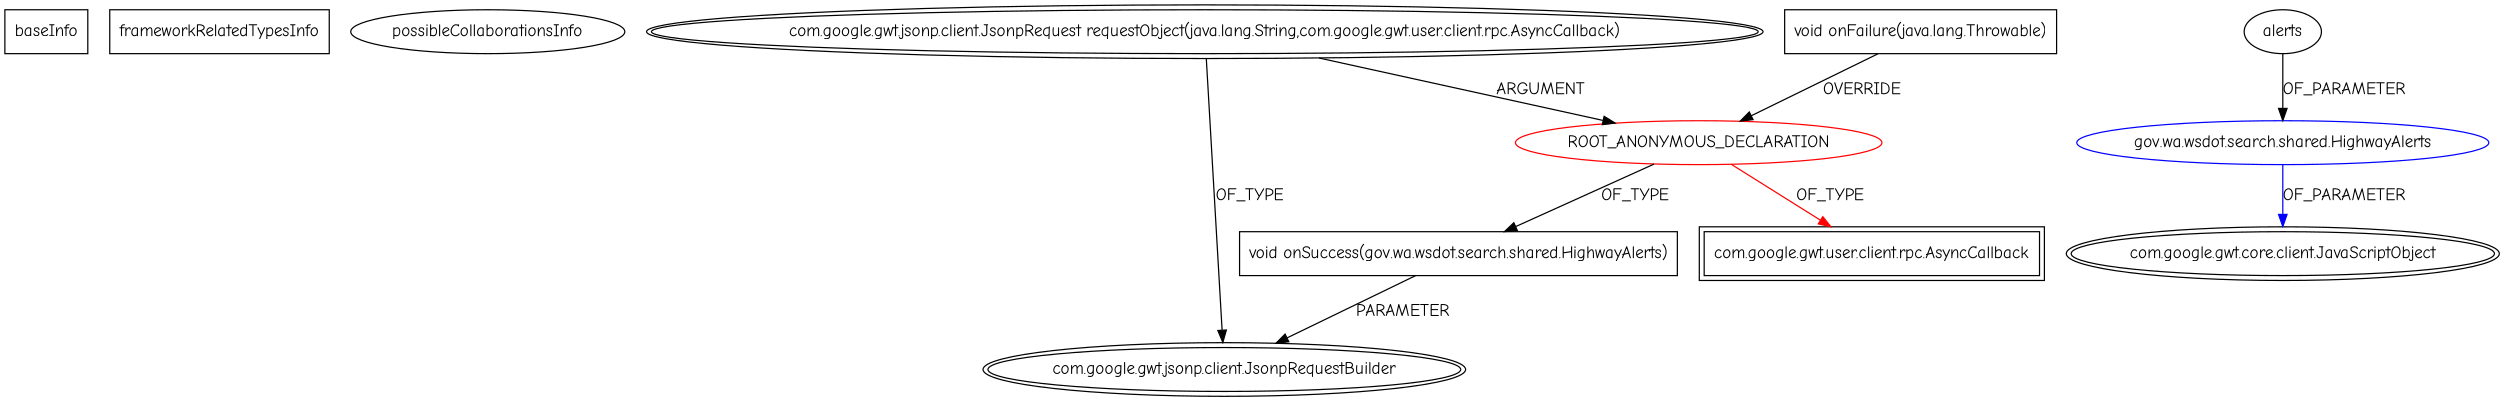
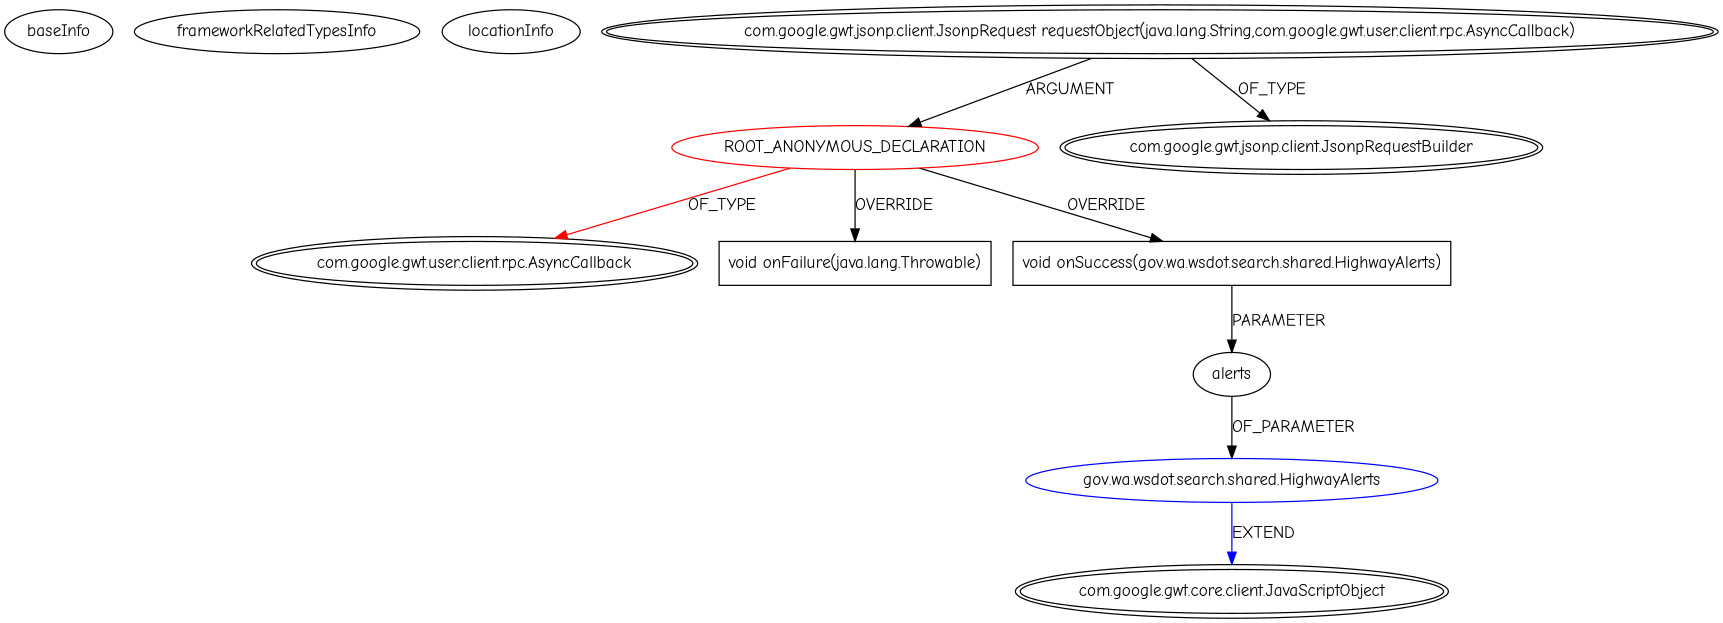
node "baseInfo": shape box -> ellipse
node "frameworkRelatedTypesInfo": shape box -> ellipse
node "possibleCollaborationsInfo": removed
node "locationInfo": added
edge "void onFailure(java.lang.Throwable)" -> "ROOT_ANONYMOUS_DECLARATION": reversed
edge "ROOT_ANONYMOUS_DECLARATION" -> "void onSuccess(gov.wa.wsdot.search.shared.HighwayAlerts)": label "OF_TYPE" -> "OVERRIDE"
edge "gov.wa.wsdot.search.shared.HighwayAlerts" -> "com.google.gwt.core.client.JavaScriptObject": label "OF_PARAMETER" -> "EXTEND"
node "com.google.gwt.user.client.rpc.AsyncCallback": shape box -> ellipse
edge "void onSuccess(gov.wa.wsdot.search.shared.HighwayAlerts)" -> "com.google.gwt.jsonp.client.JsonpRequestBuilder": now "void onSuccess(gov.wa.wsdot.search.shared.HighwayAlerts)" -> "alerts"
